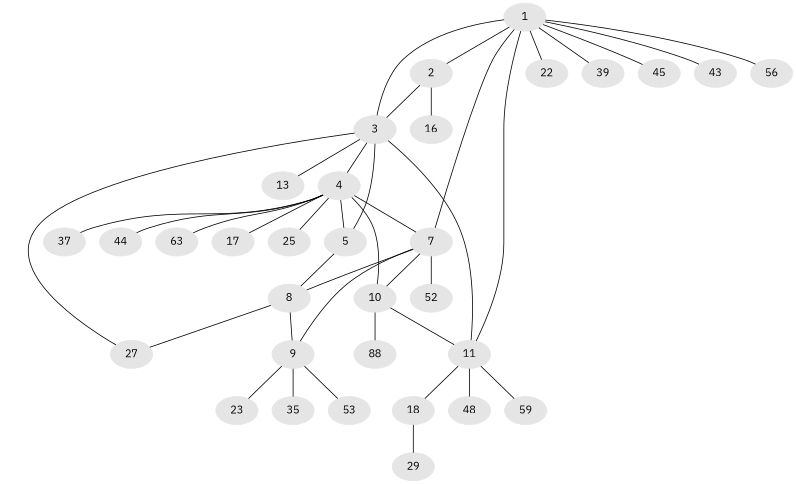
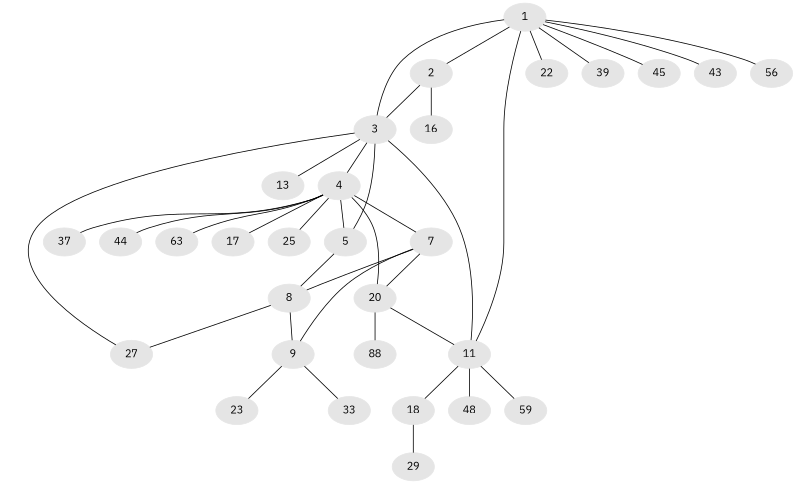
edge "1" -- "7": removed
node "10": label "10" -> "20"
node "52": removed
node "35": removed
node "53": label "53" -> "33"
